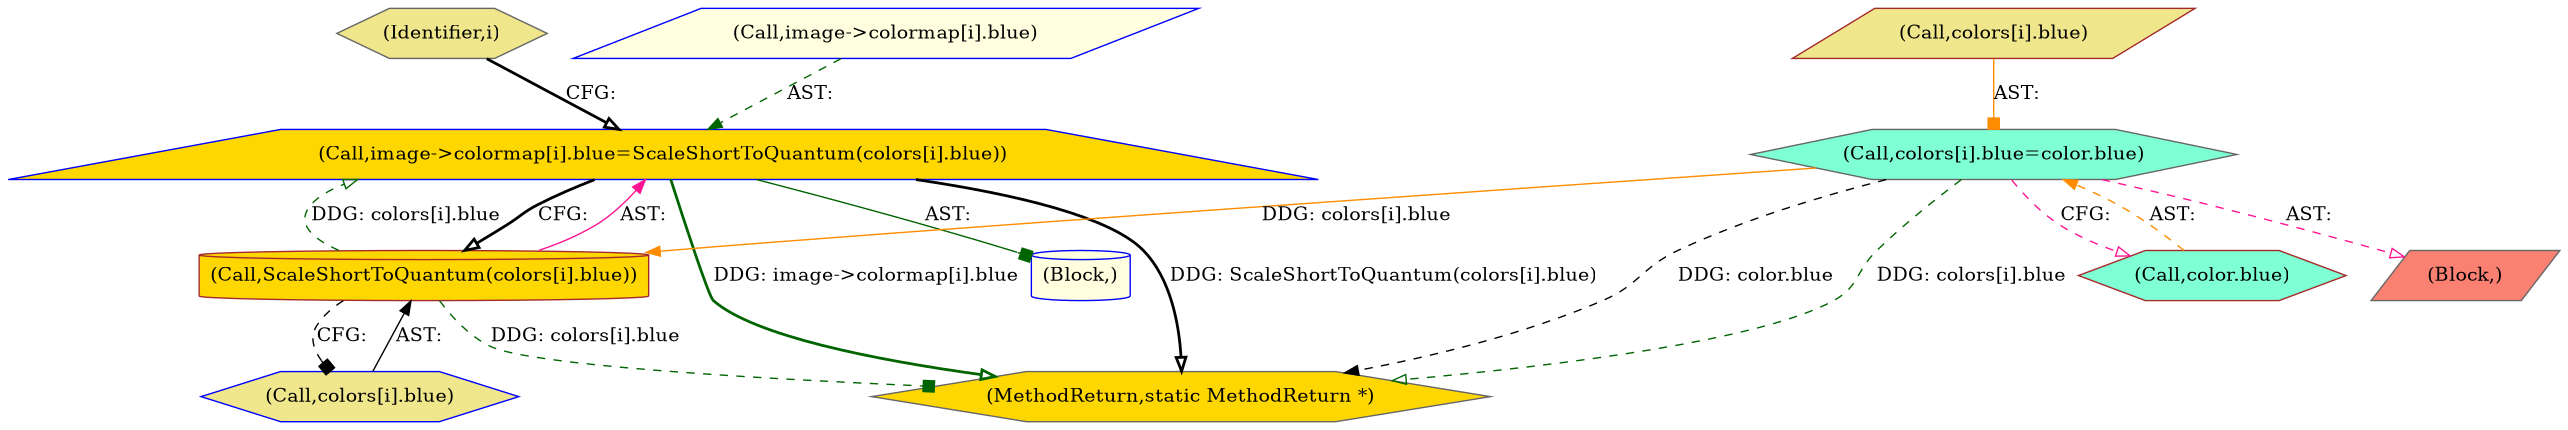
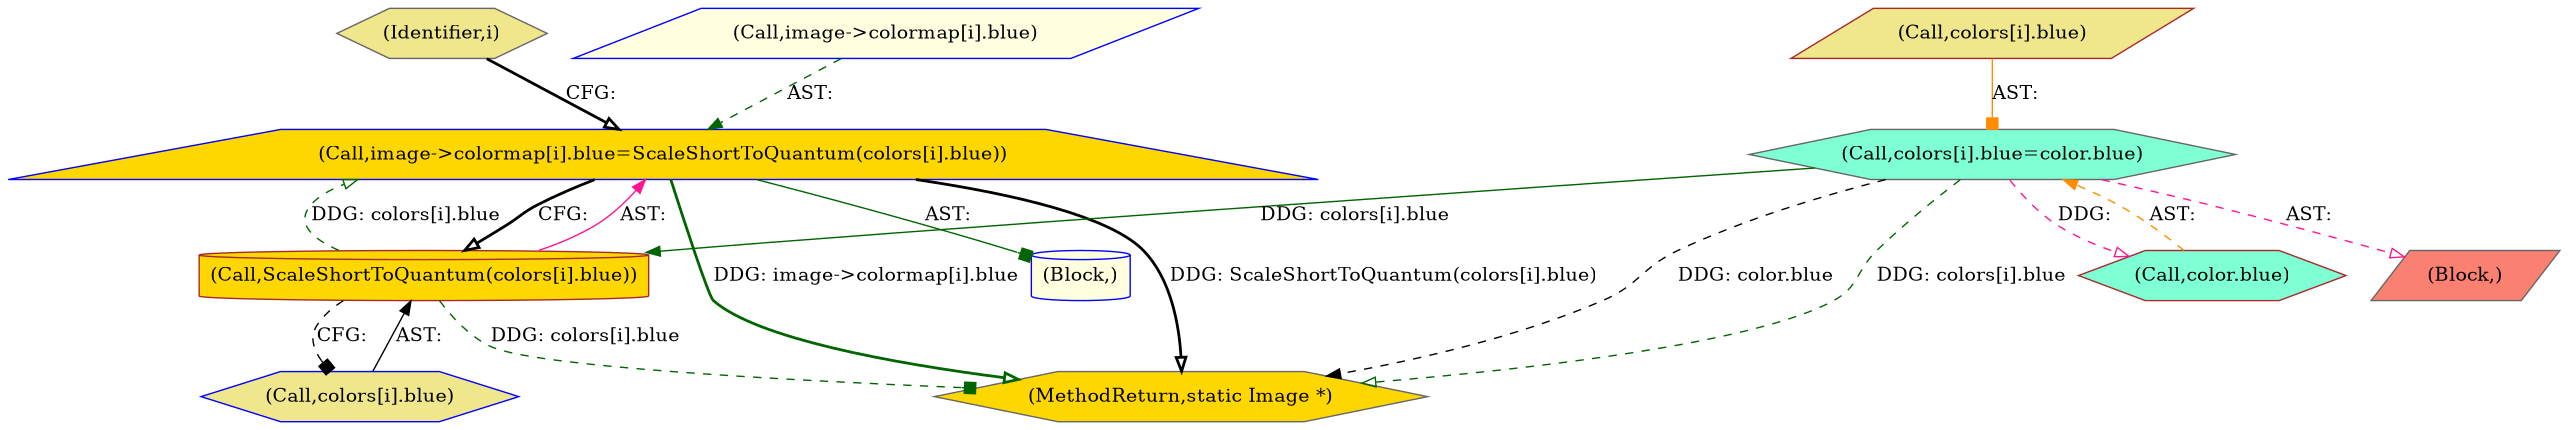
edge "(Call,colors[i].blue=color.blue)" -> "(Call,ScaleShortToQuantum(colors[i].blue))": color darkorange -> darkgreen
edge "(Call,colors[i].blue=color.blue)" -> "(Call,color.blue)": label "CFG: " -> "DDG: "
node "(MethodReturn,static MethodReturn *)": label "(MethodReturn,static MethodReturn *)" -> "(MethodReturn,static Image *)"
